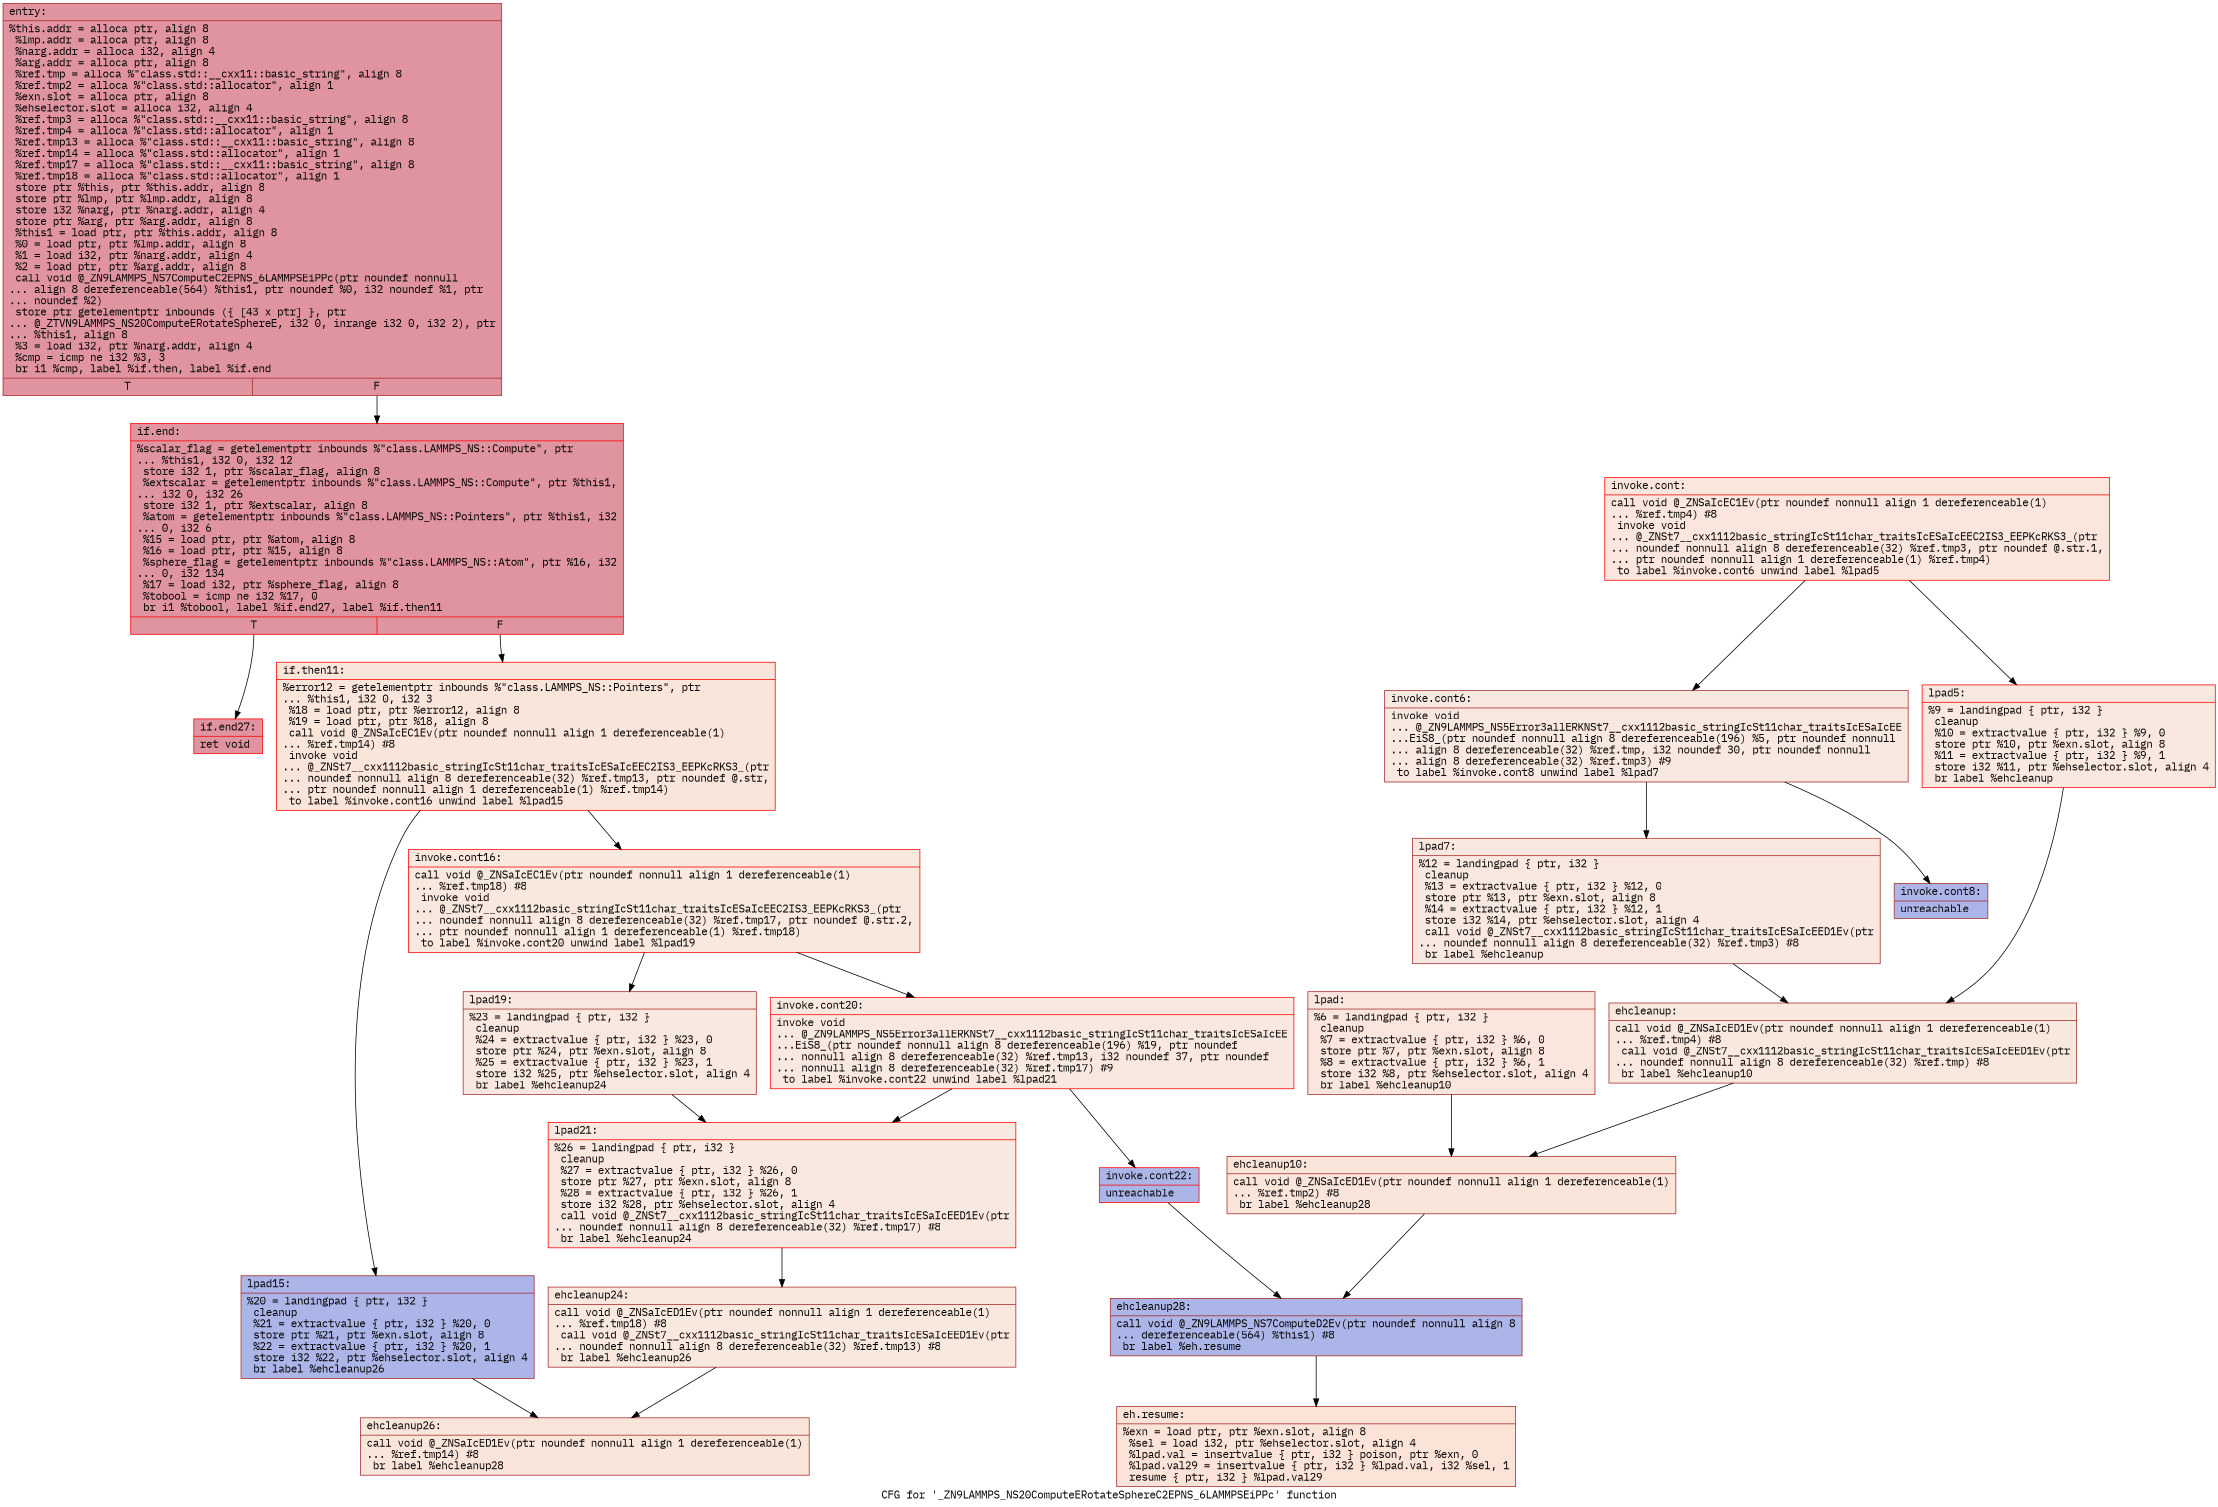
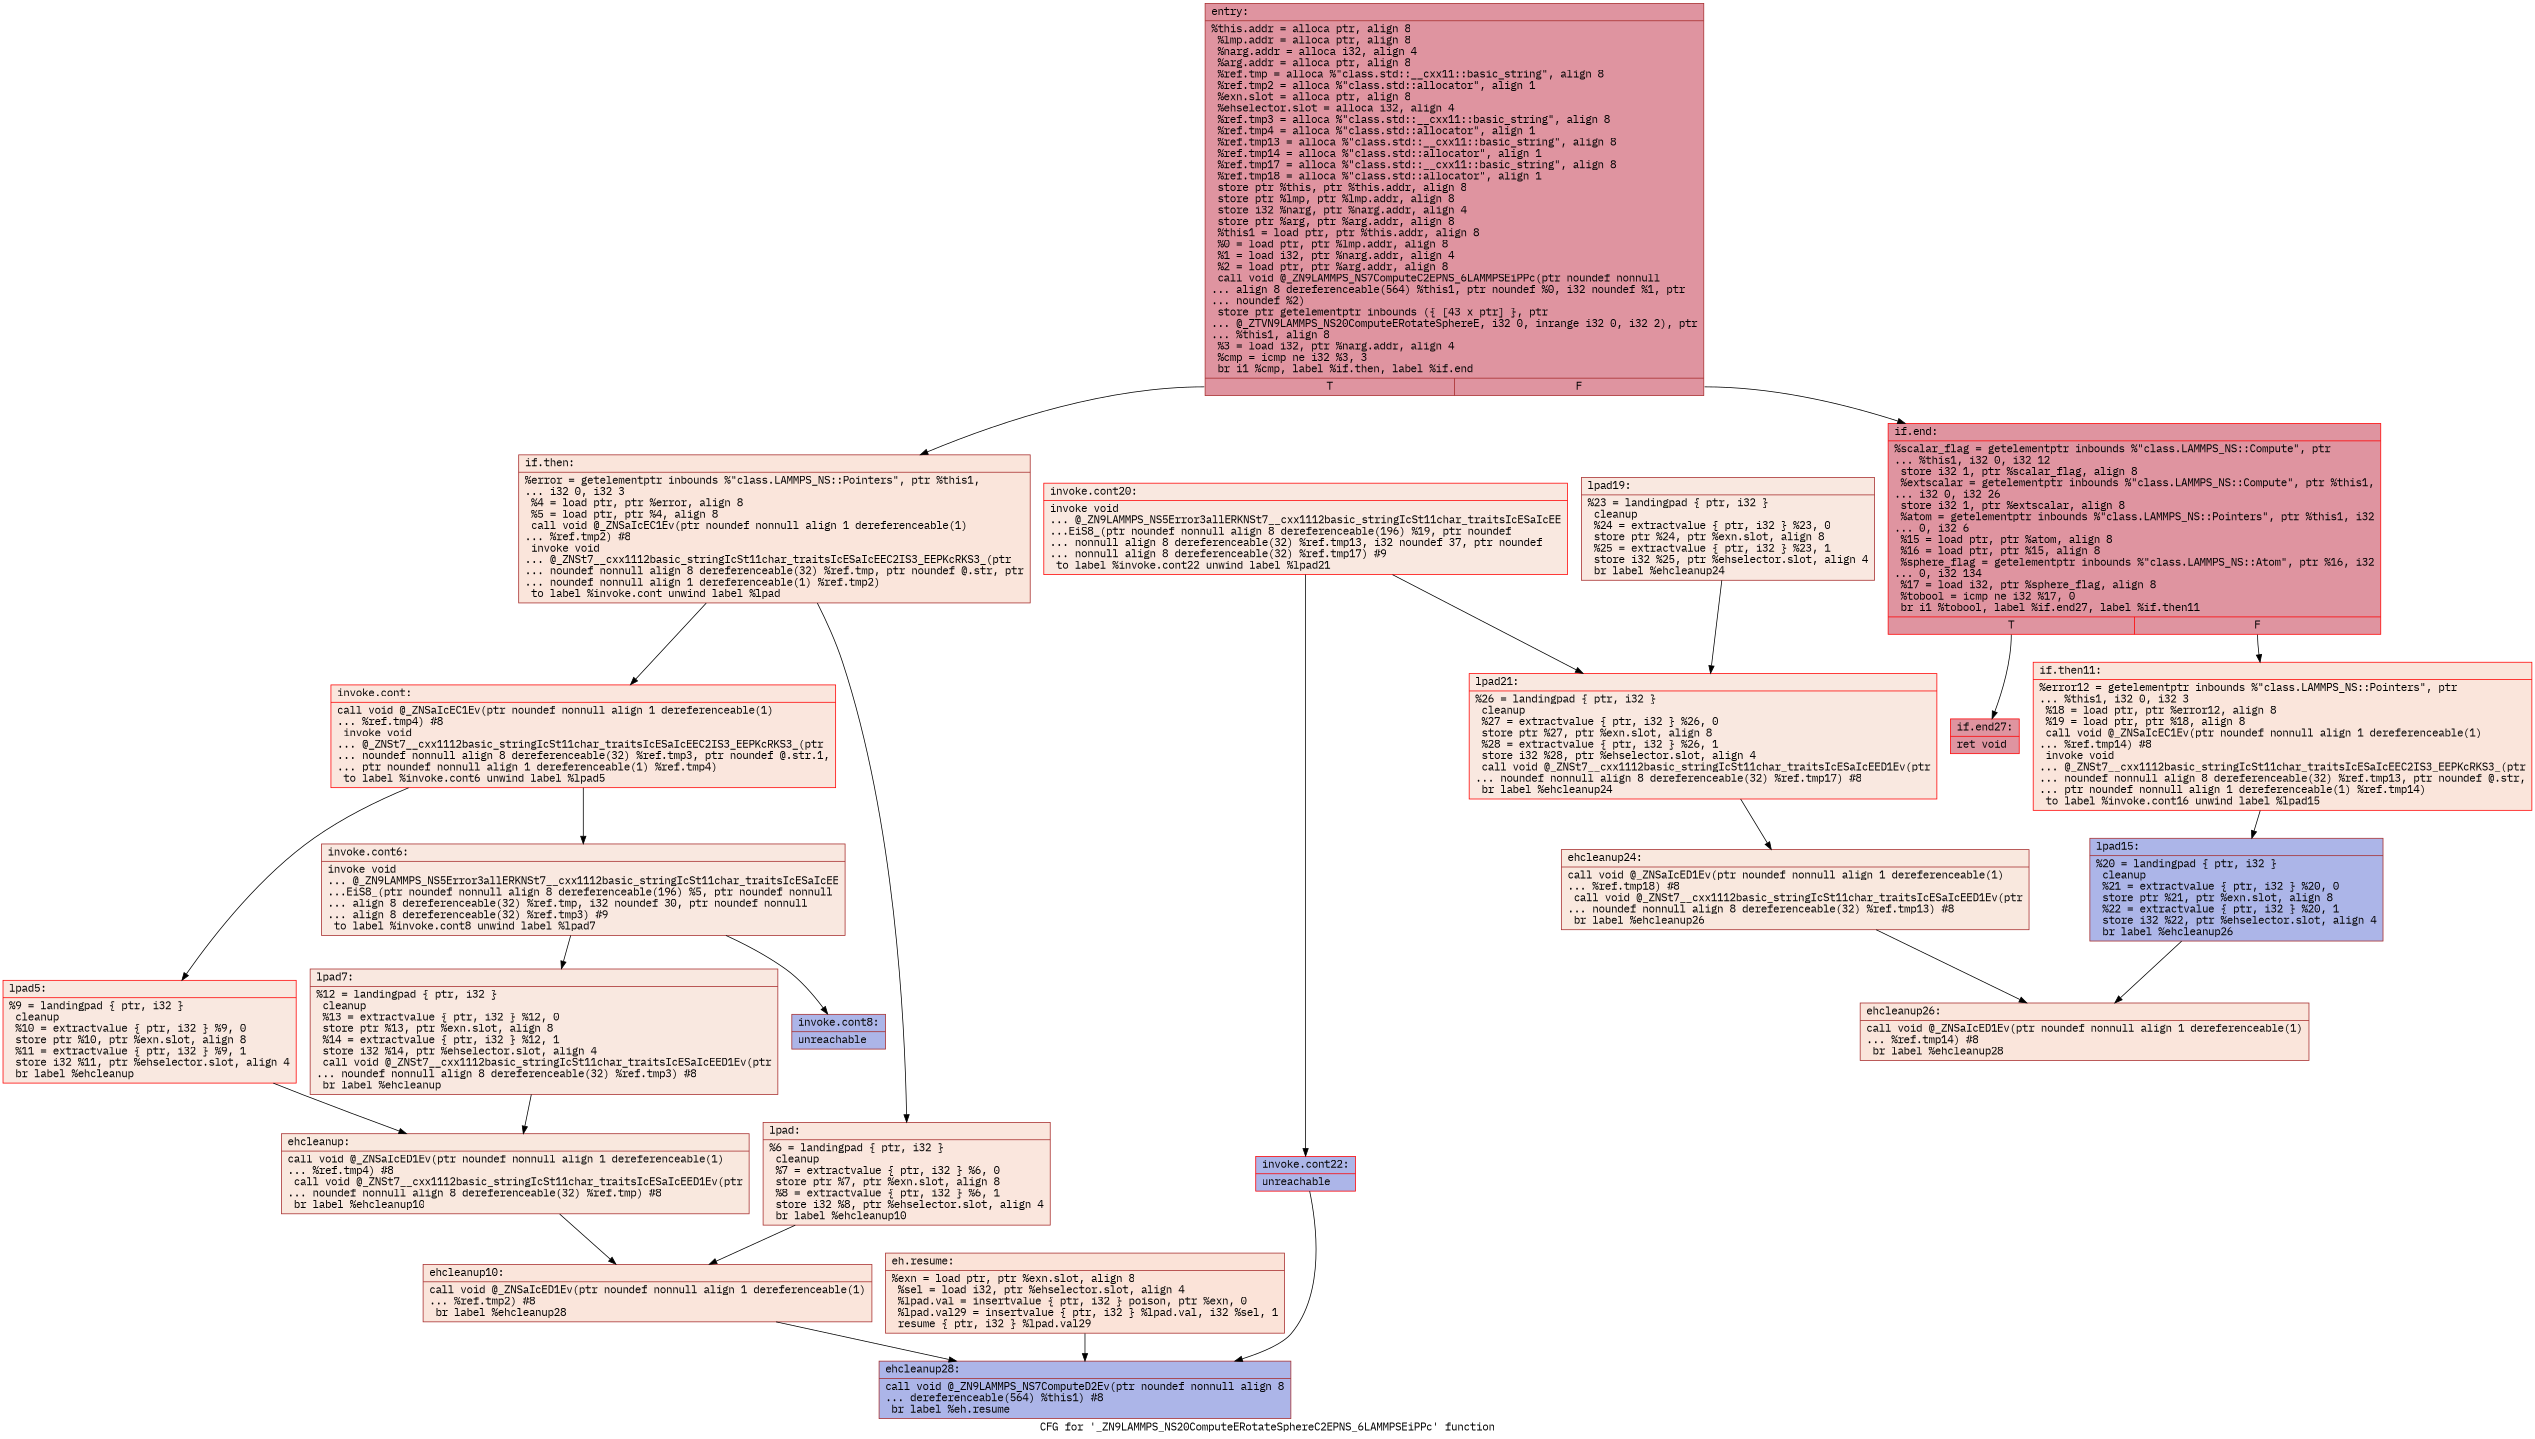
node "if.then:": added
node "invoke.cont16:": removed
edge "ehcleanup28:" -> "eh.resume:": reversed
